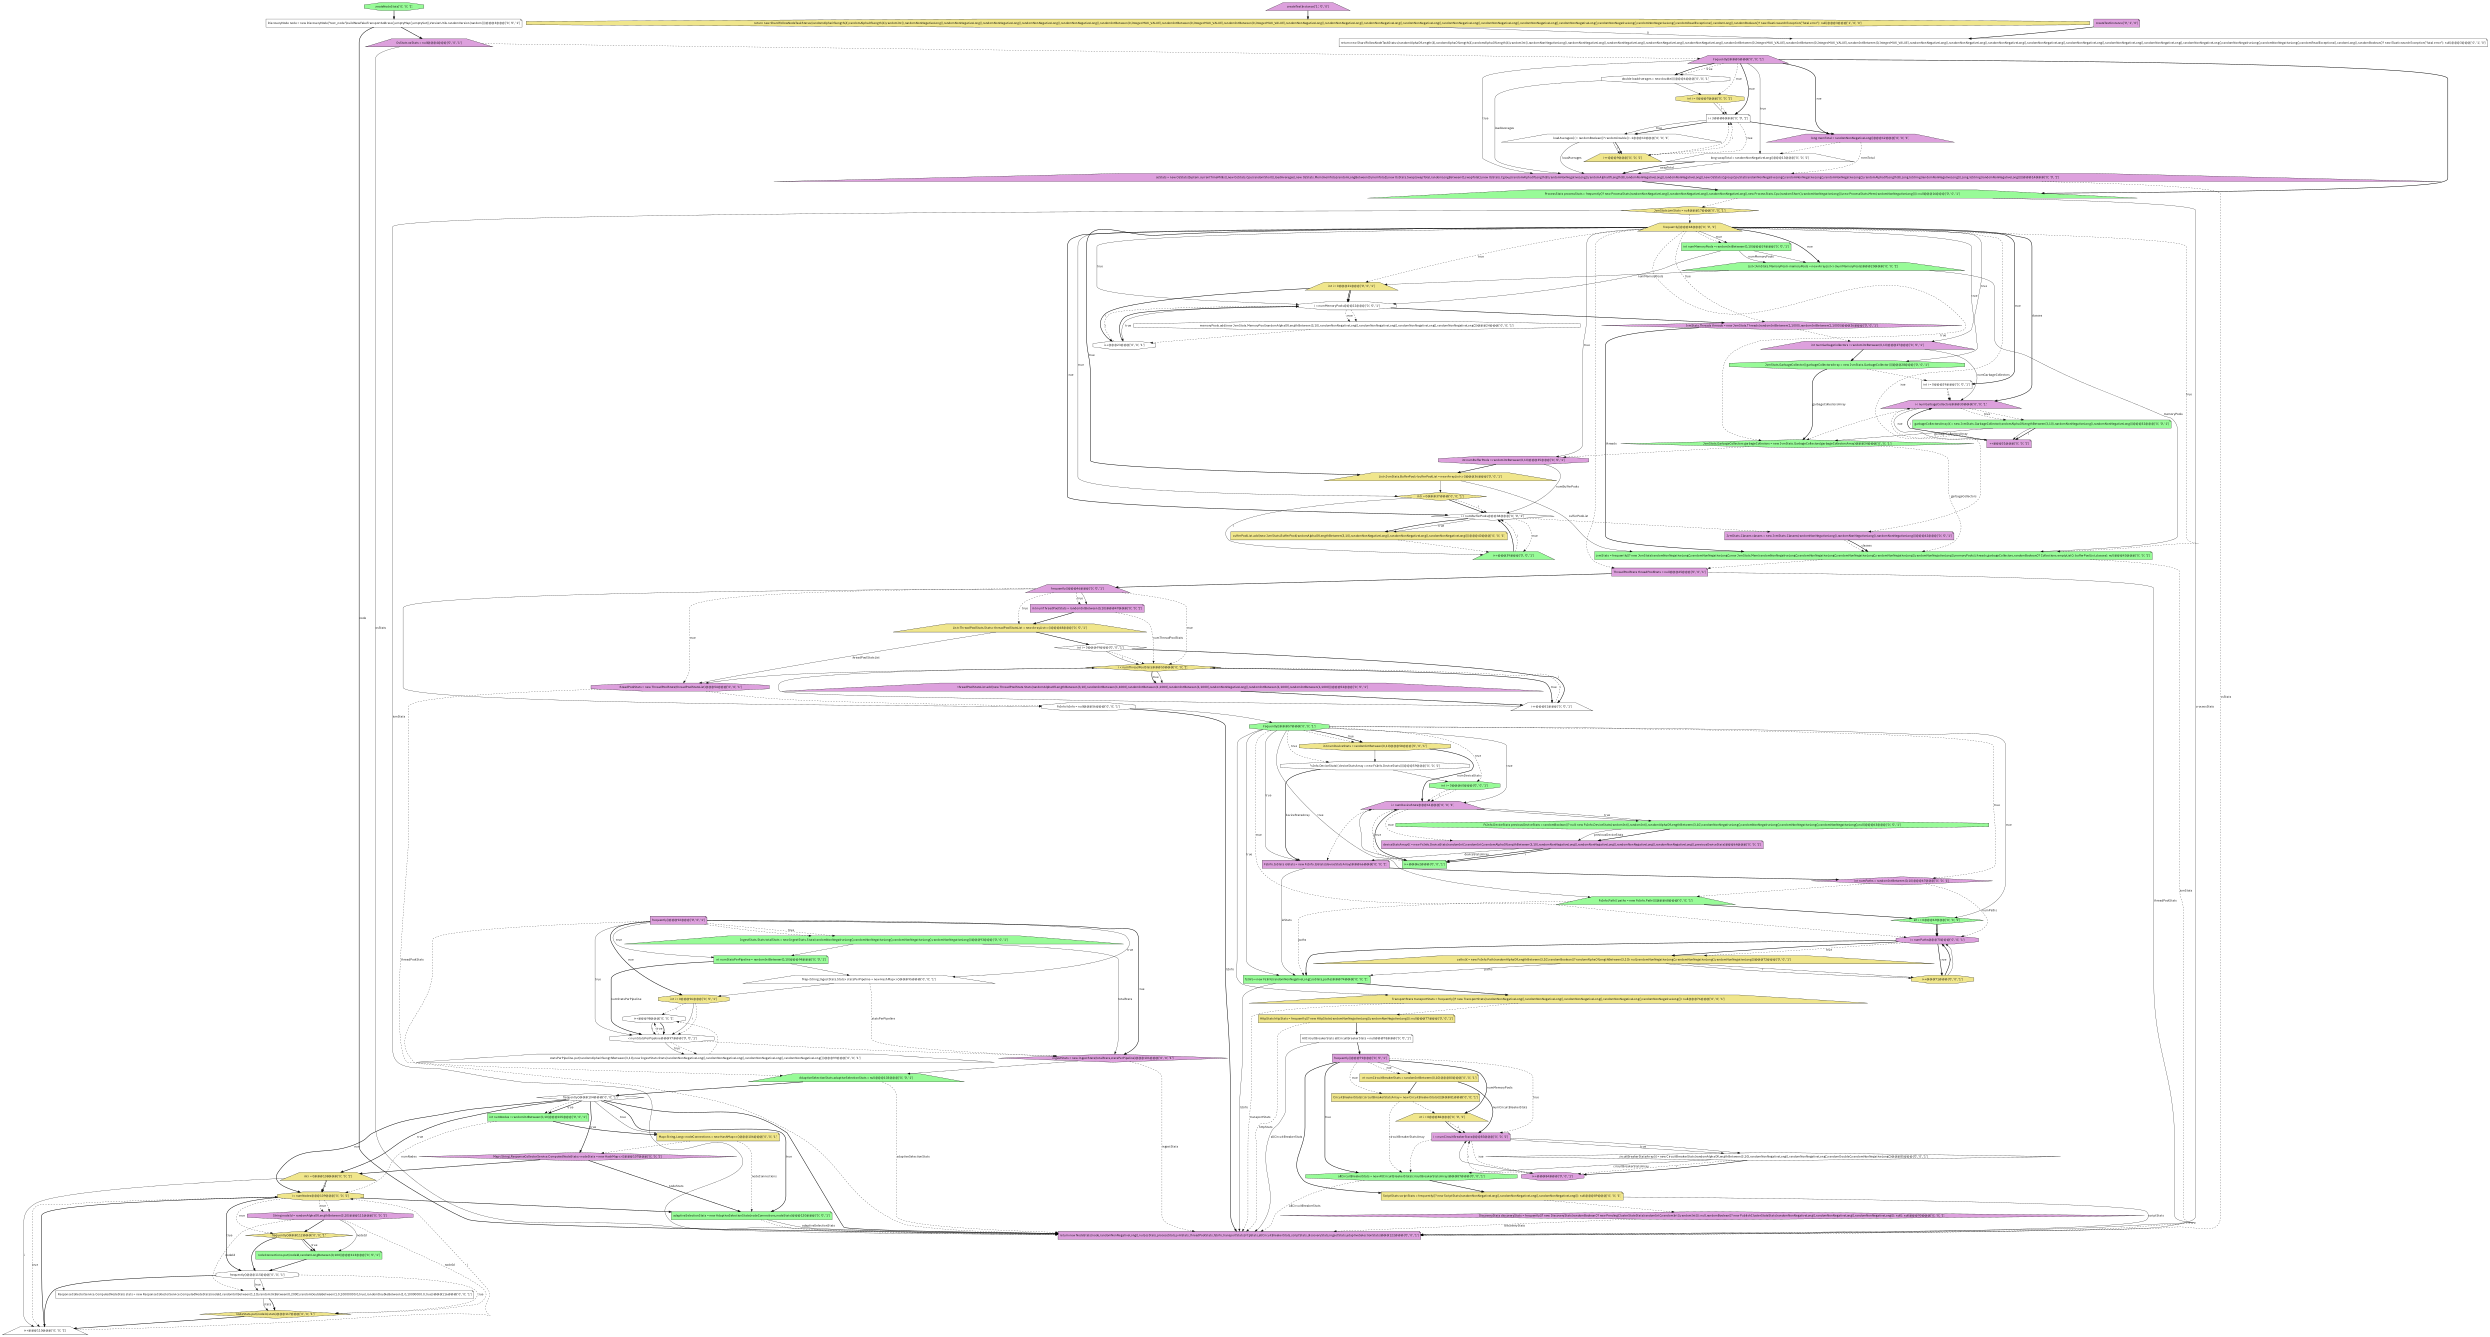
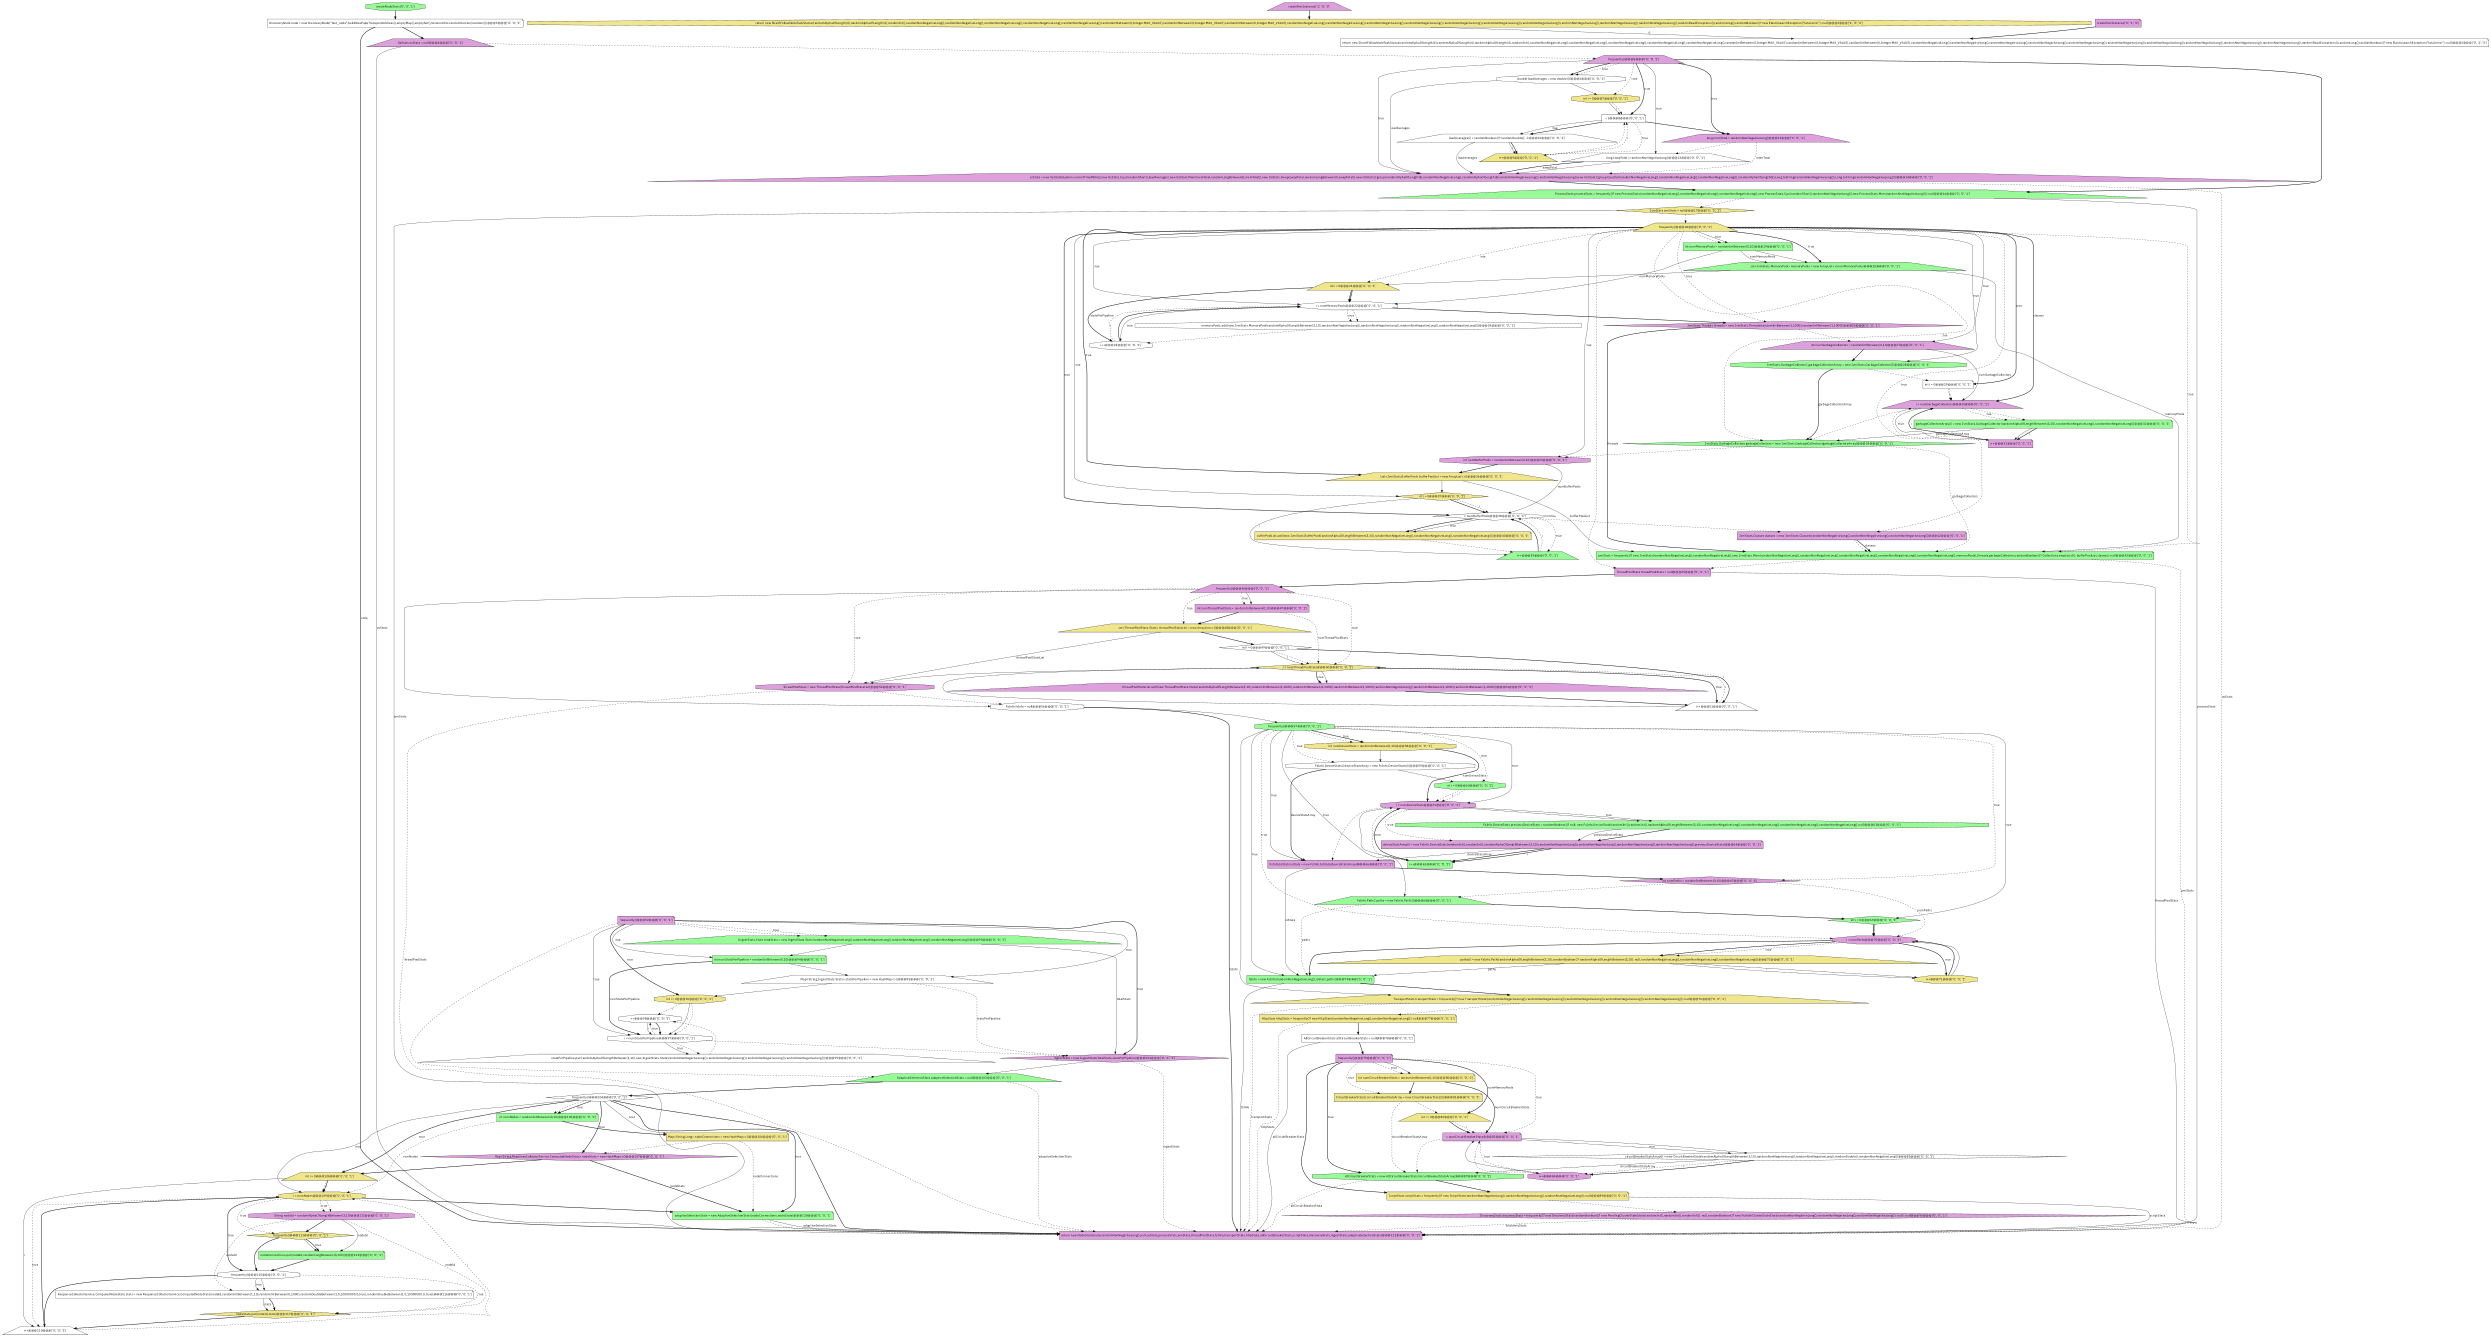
edge "int i = 0@@@21@@@['0', '0', '1']" -> "i++@@@23@@@['0', '0', '1']": label "i" -> "statsPerPipeline"
node "i < numDeviceStats@@@61@@@['0', '0', '1']": shape trapezium -> octagon
edge "frequently()@@@104@@@['0', '0', '1']" -> "i < numNodes@@@109@@@['0', '0', '1']": style bold -> solid
